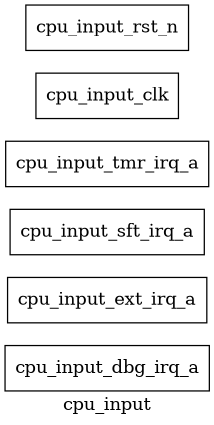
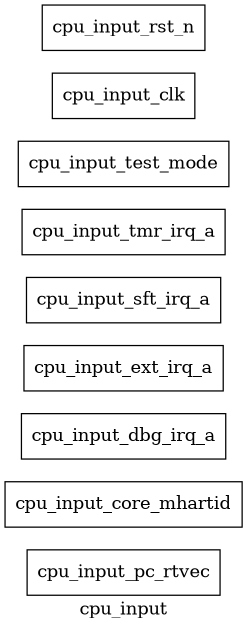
node "cpu_input_test_mode": added
node "cpu_input_core_mhartid": added
node "cpu_input_pc_rtvec": added
